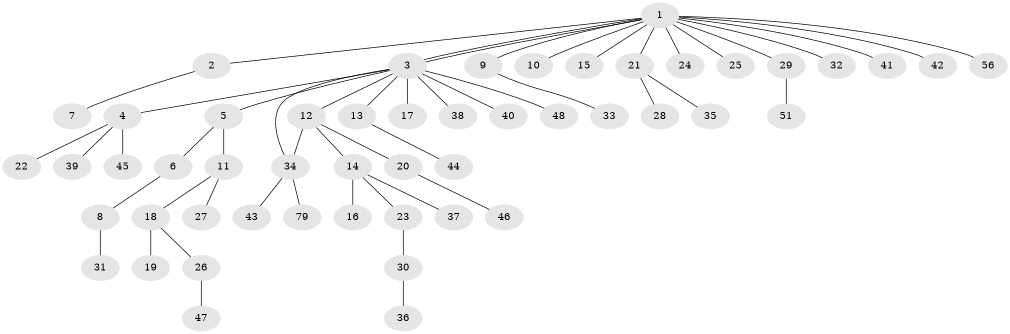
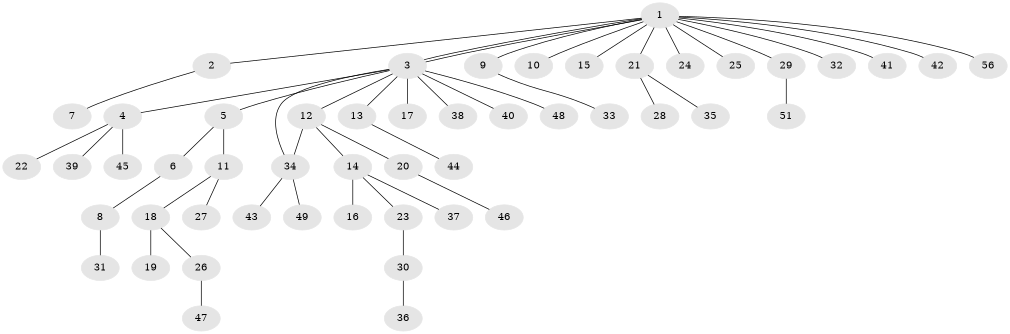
node "79": label "79" -> "49"
